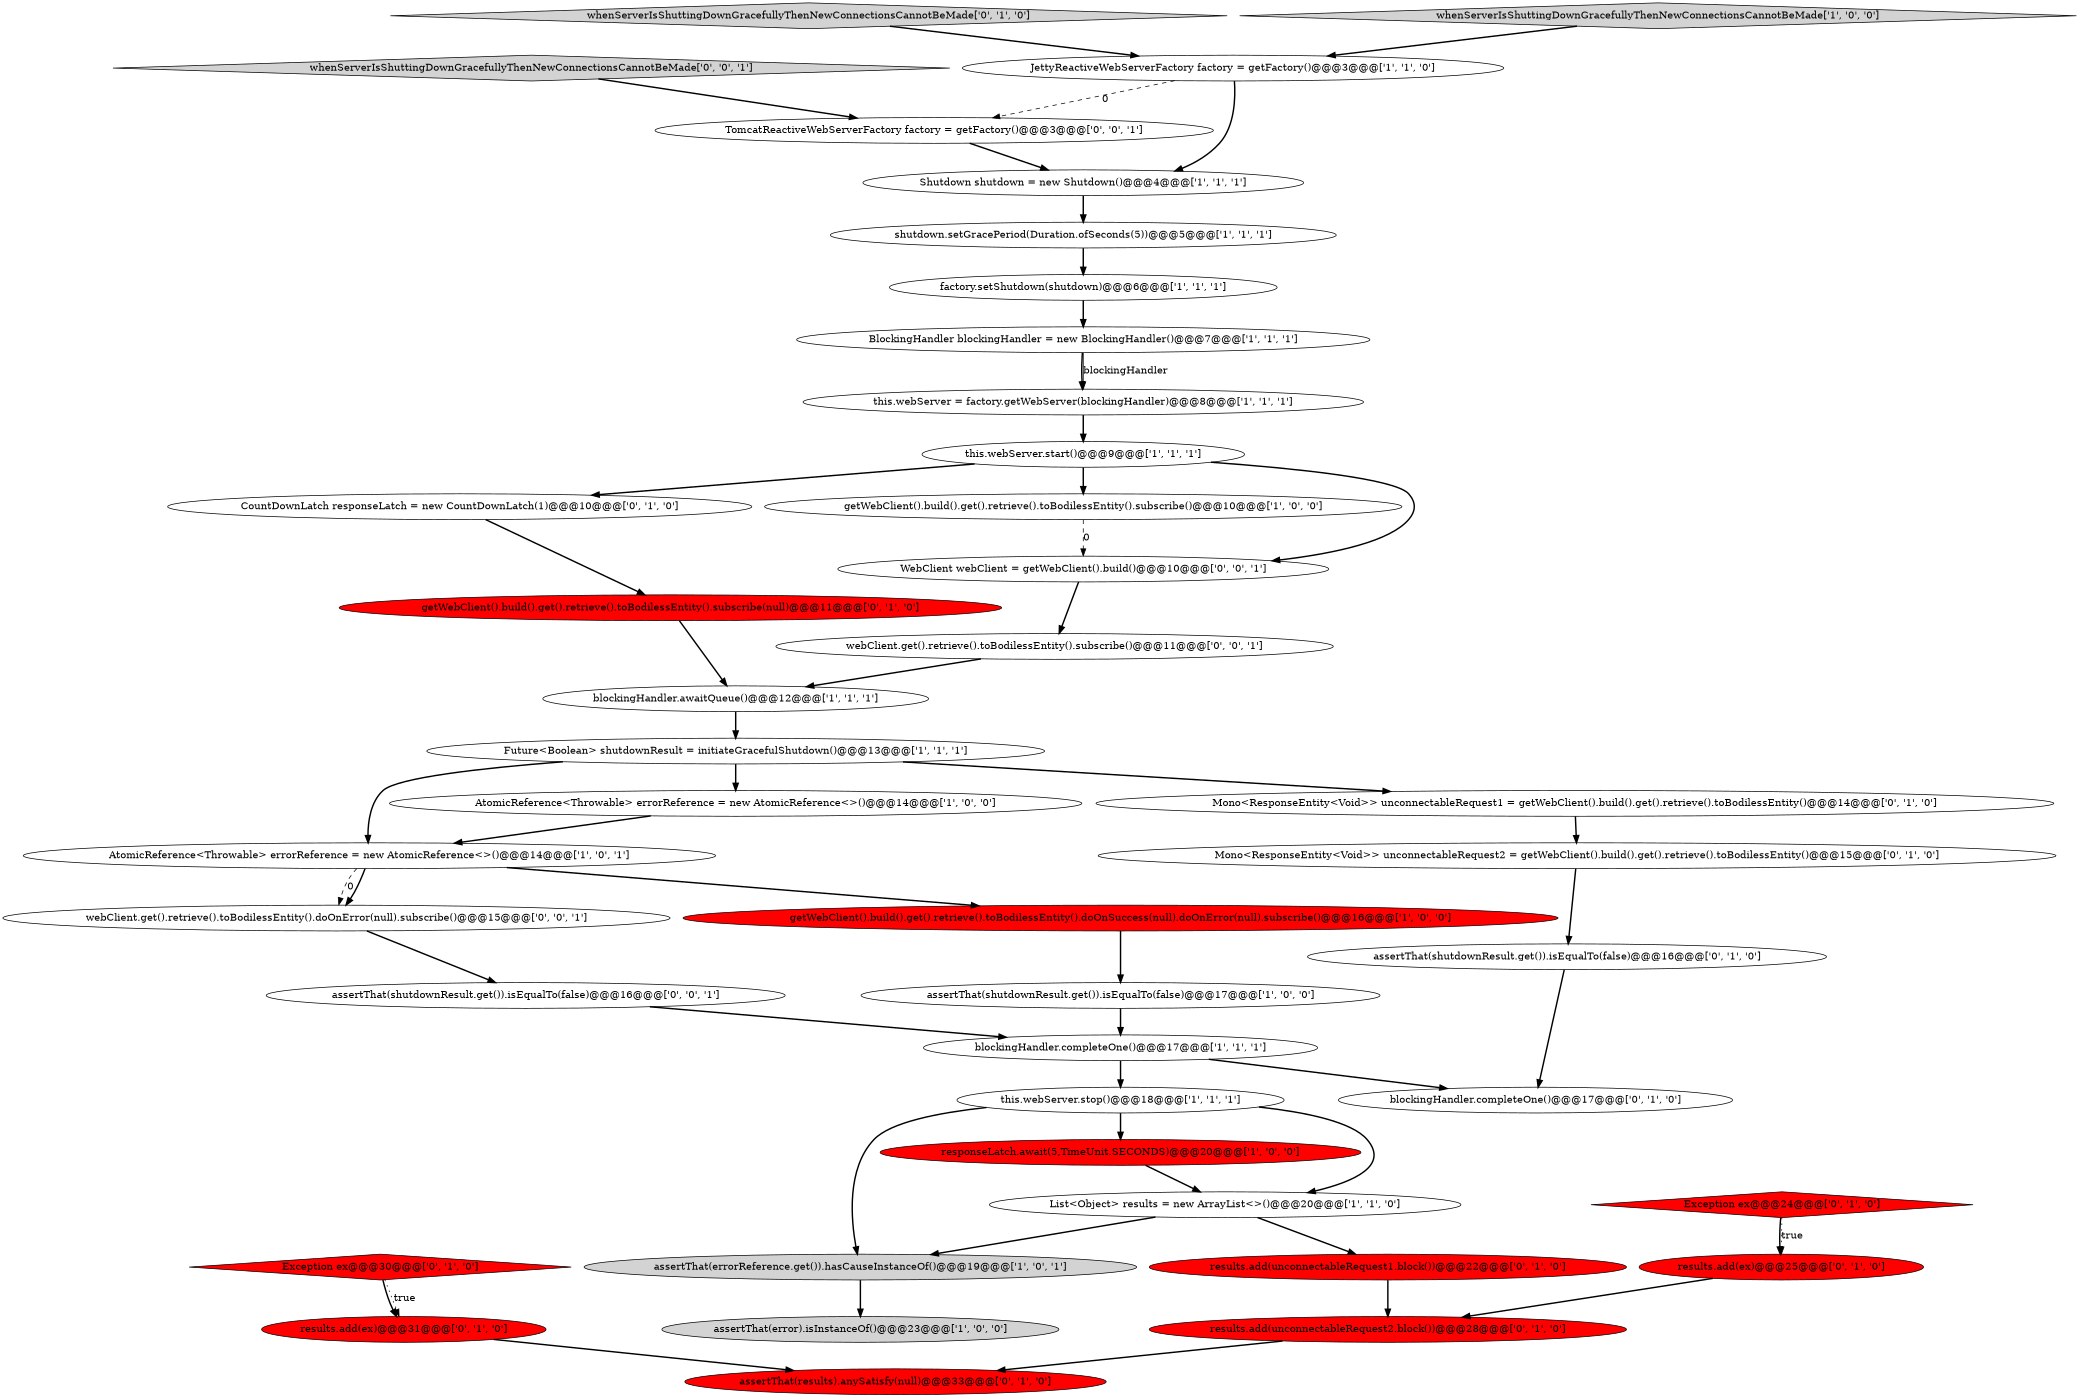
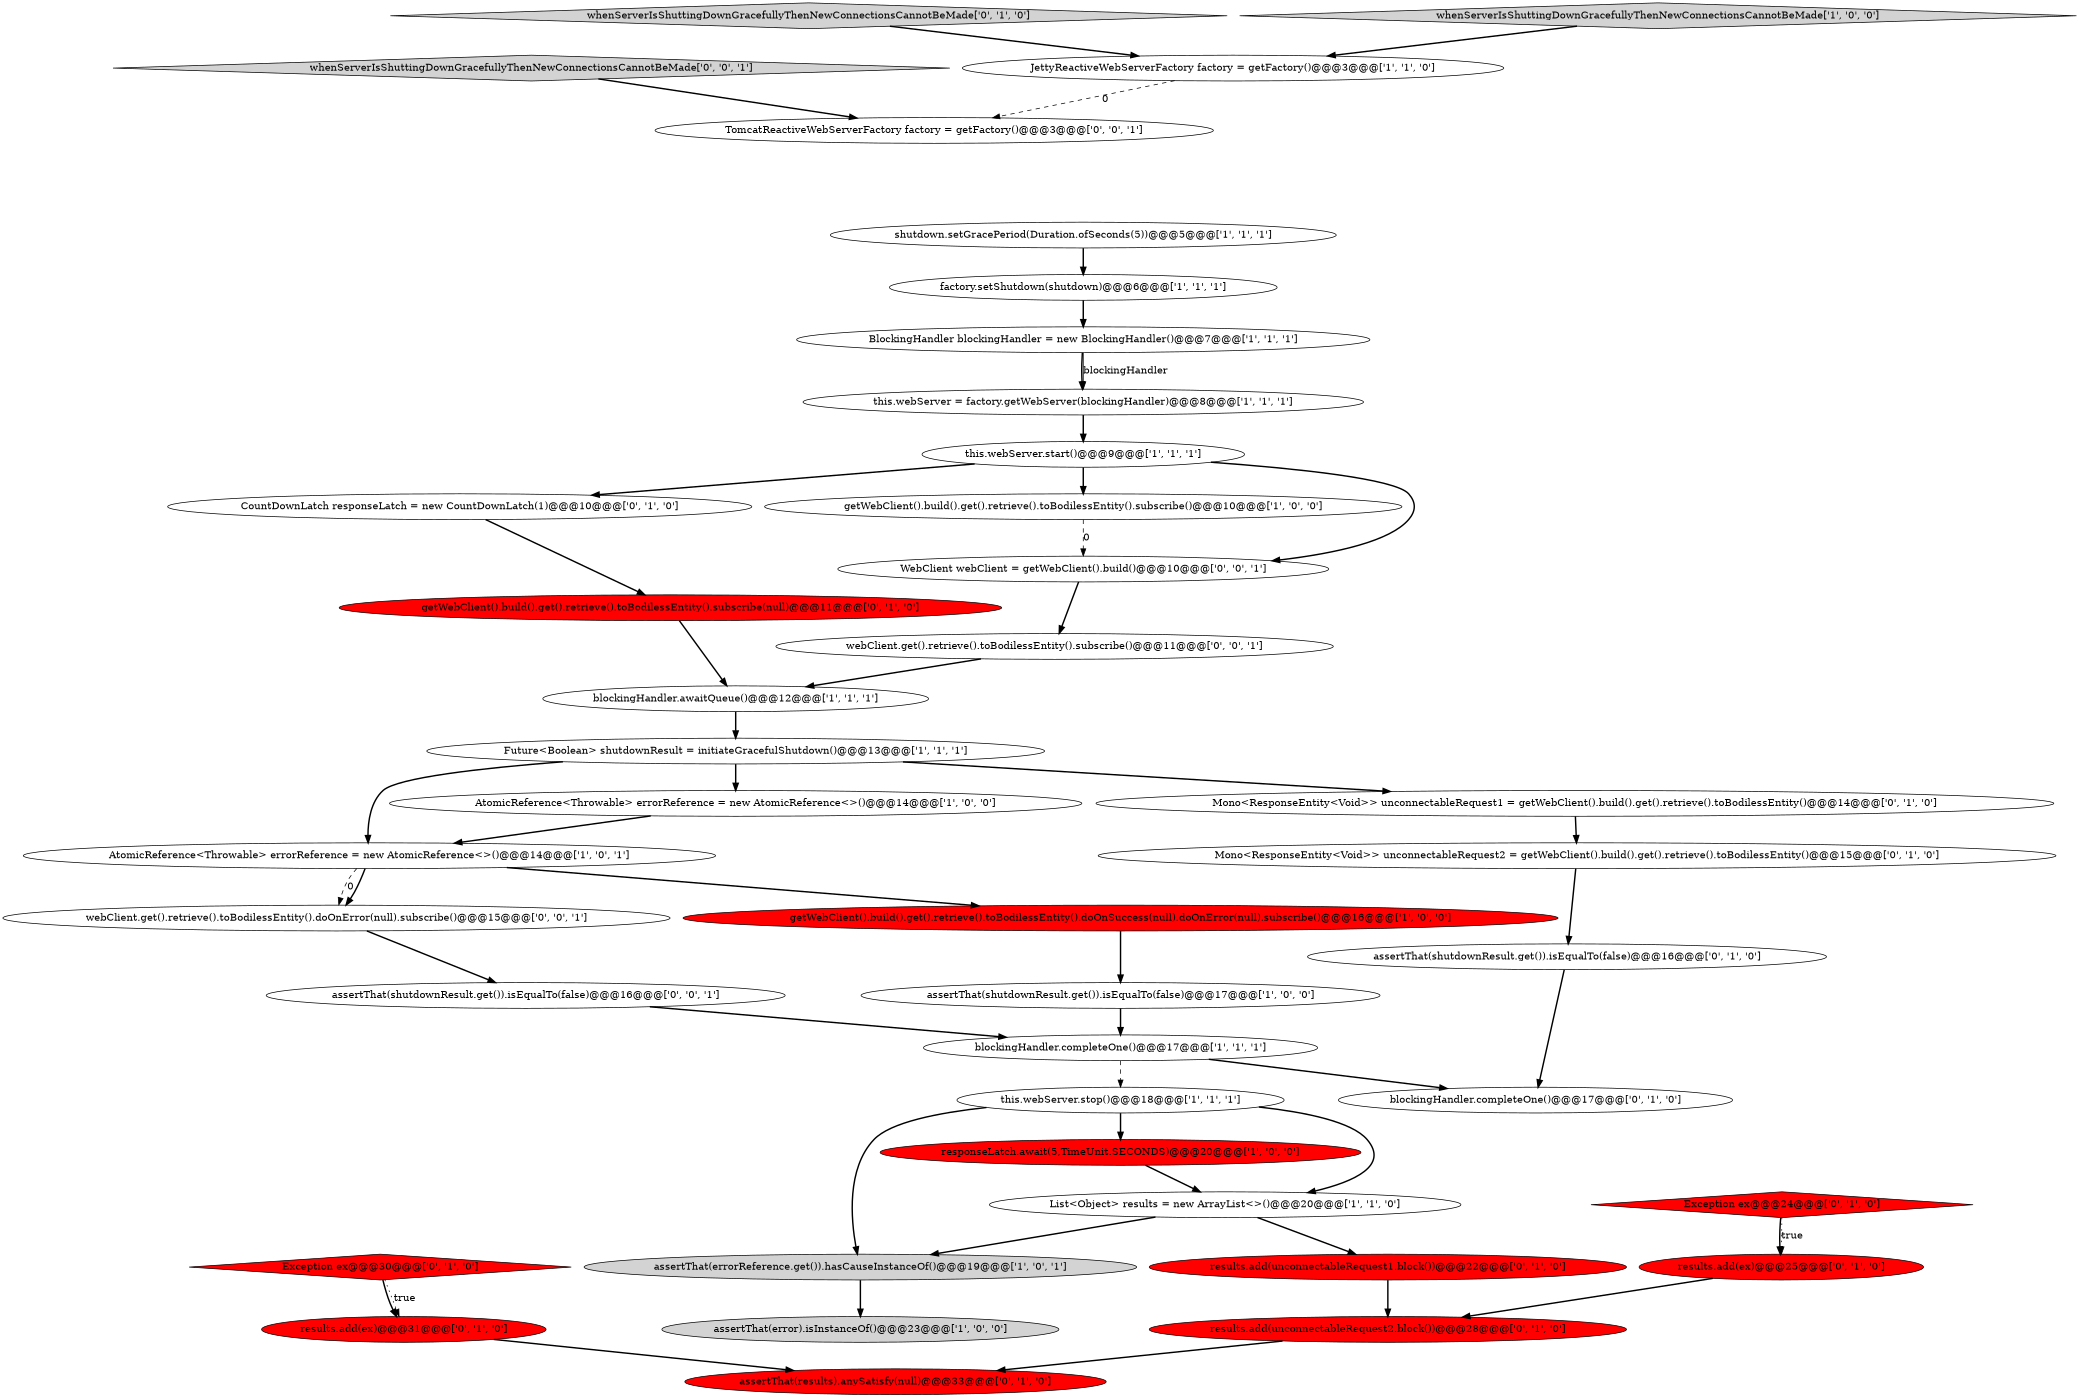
node "Shutdown shutdown = new Shutdown()@@@4@@@['1', '1', '1']": removed
edge "blockingHandler.completeOne()@@@17@@@['1', '1', '1']" -> "this.webServer.stop()@@@18@@@['1', '1', '1']": style bold -> dashed
